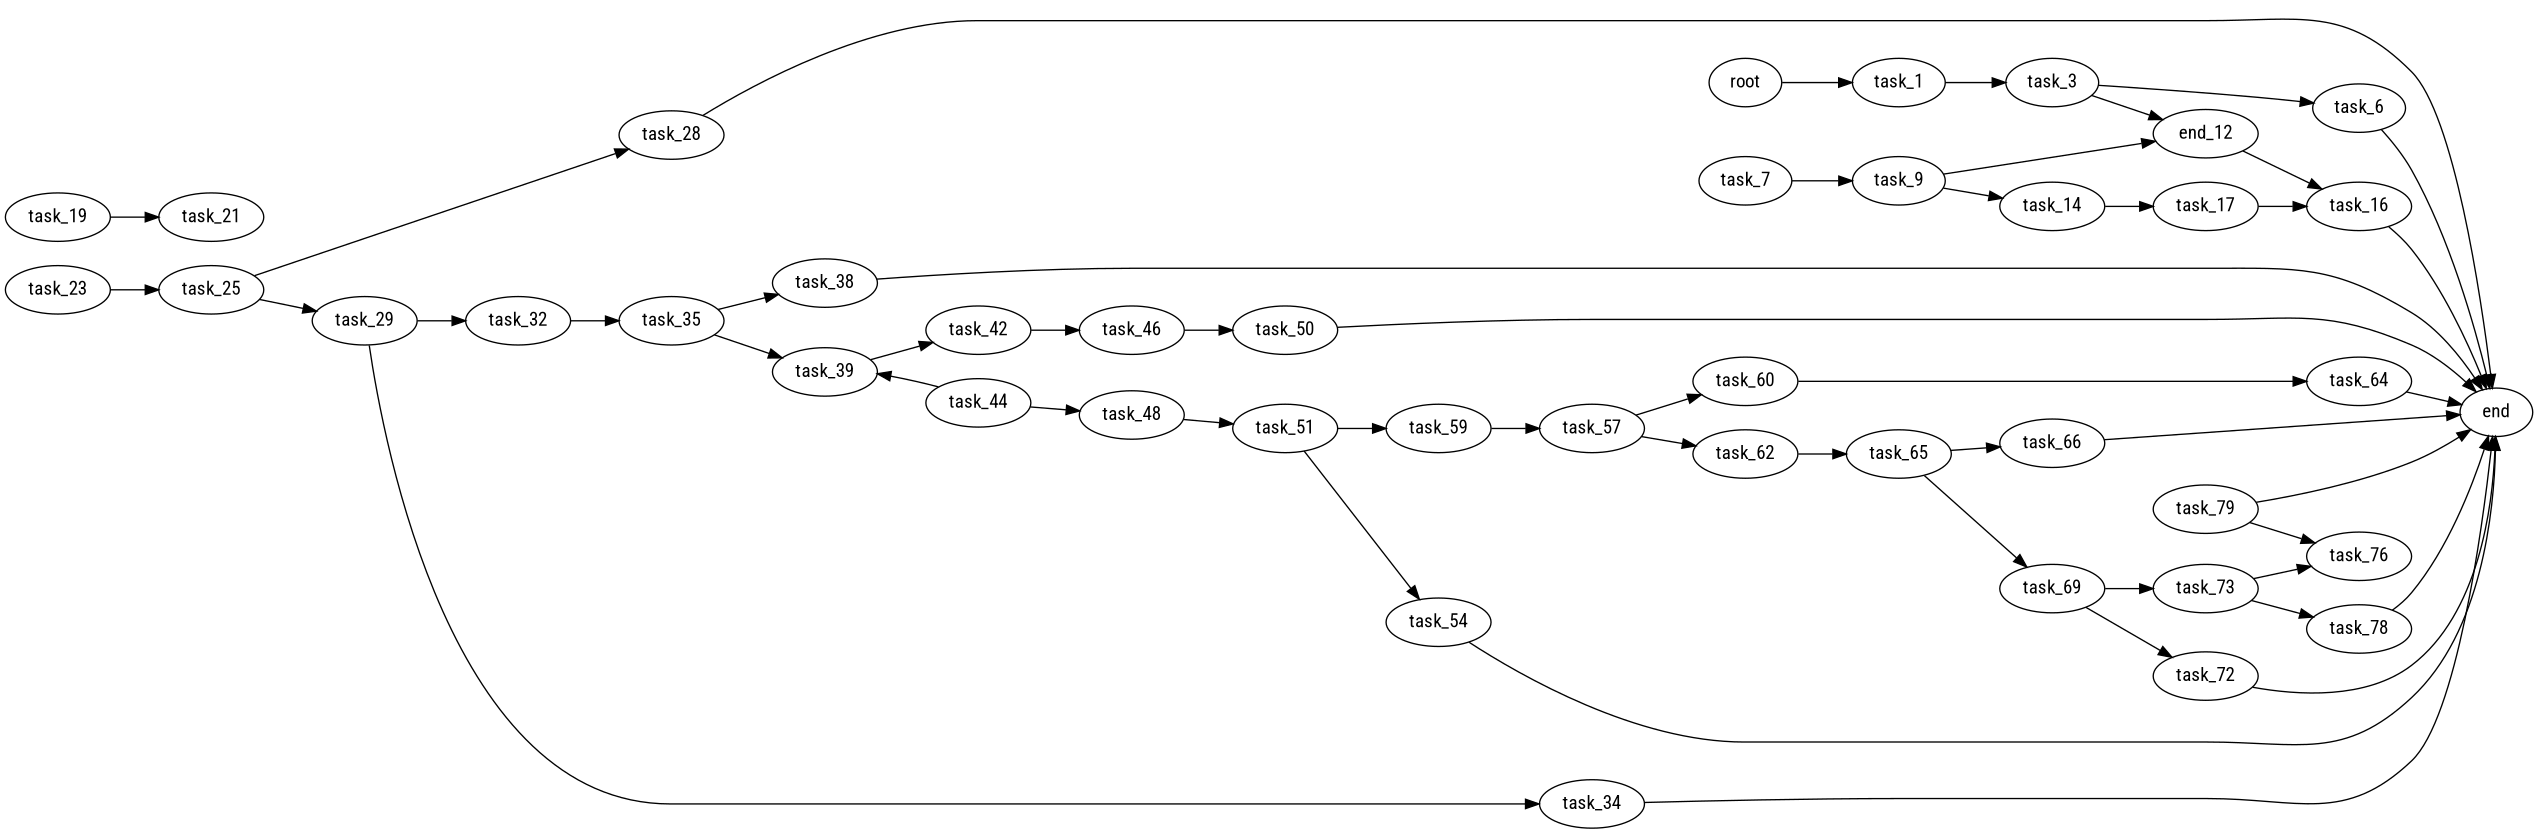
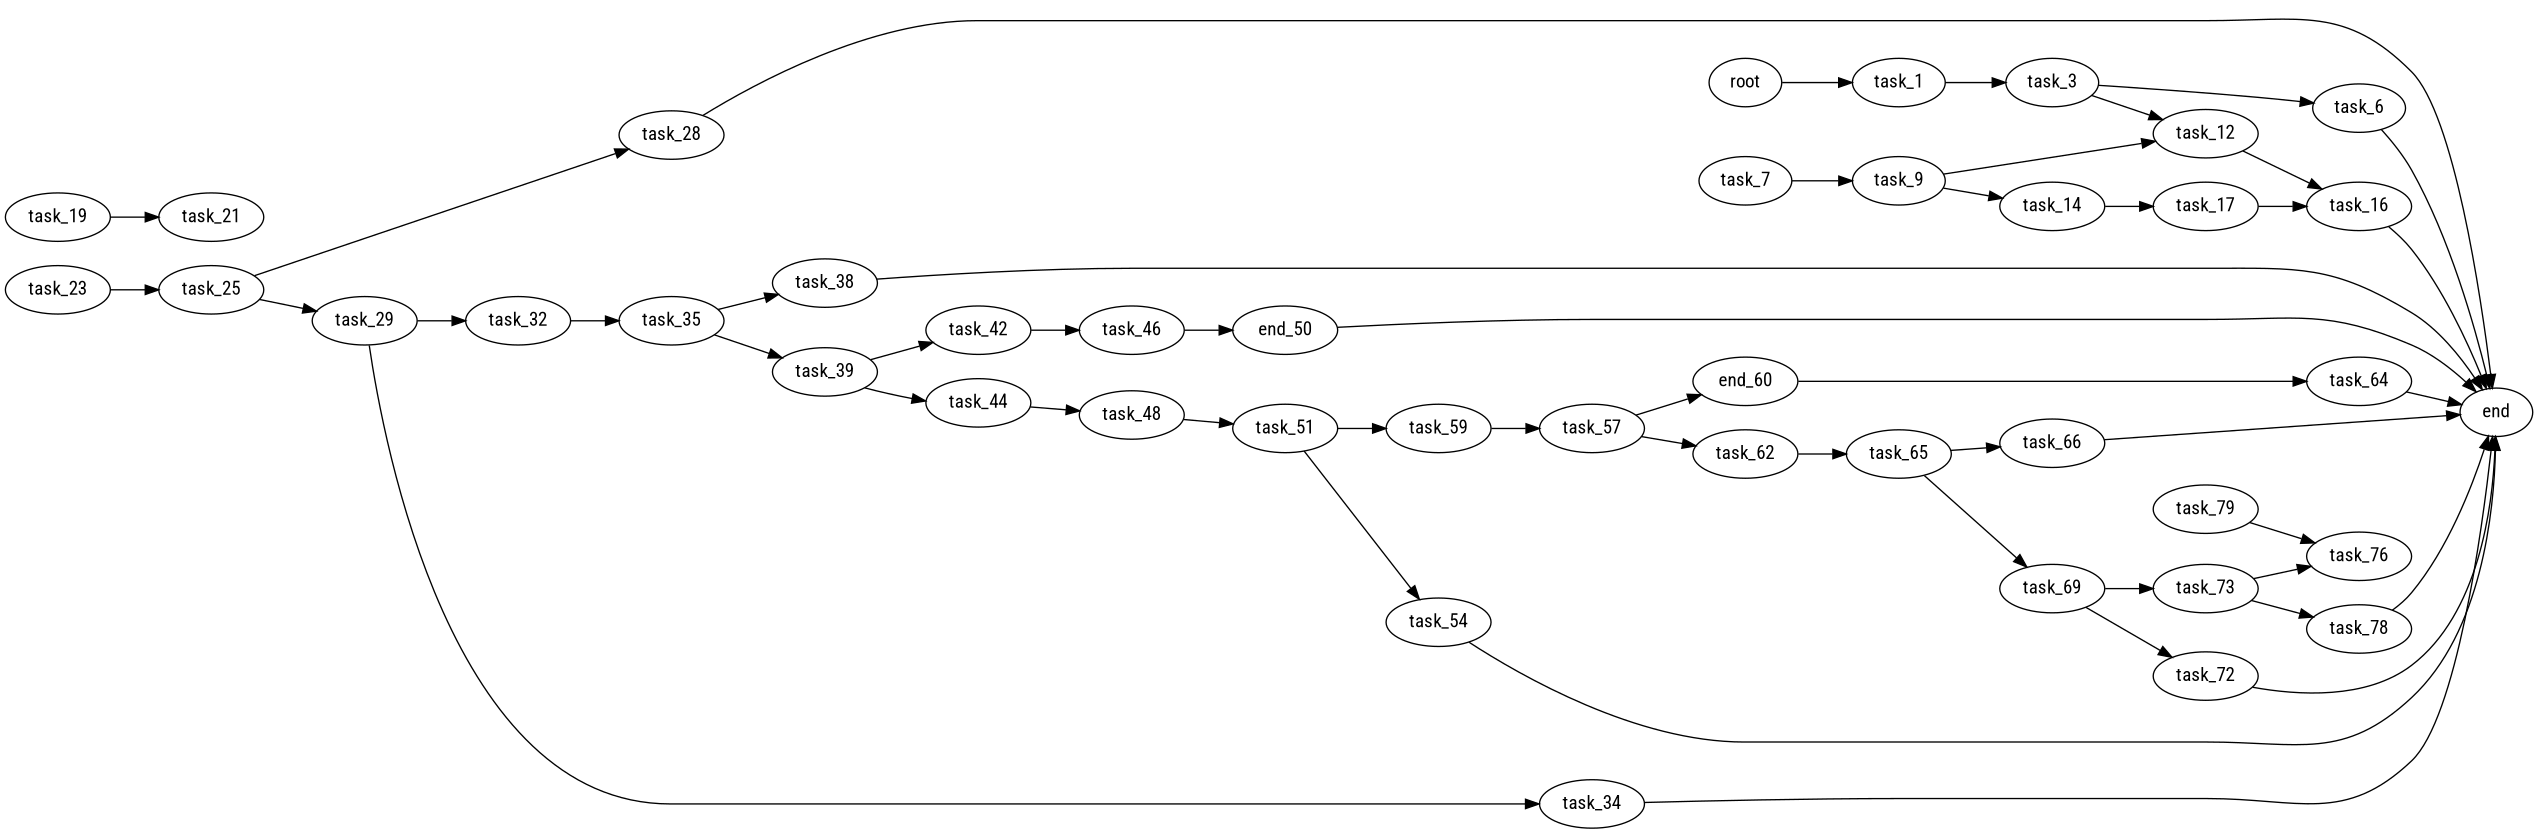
node "end_12": label "end_12" -> "task_12"
node "task_50": label "task_50" -> "end_50"
edge "task_44" -> "task_39": reversed
node "task_60": label "task_60" -> "end_60"
edge "task_79" -> "end": removed
